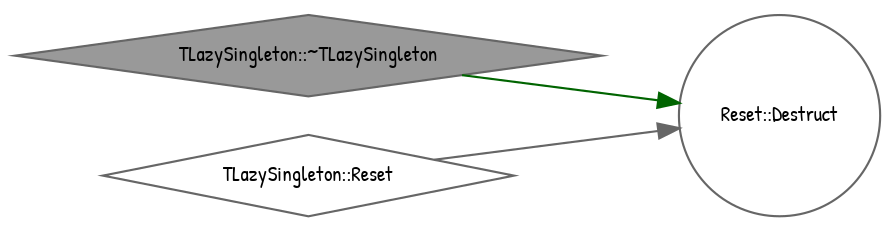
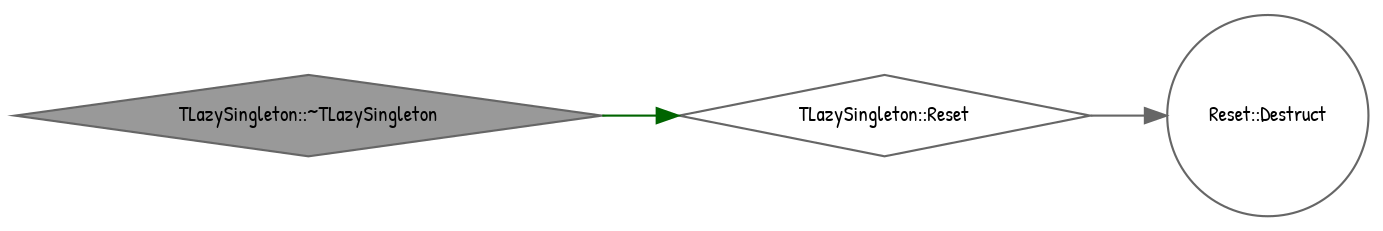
edge "TLazySingleton::~TLazySingleton" -> "Reset::Destruct": now "TLazySingleton::~TLazySingleton" -> "TLazySingleton::Reset"
